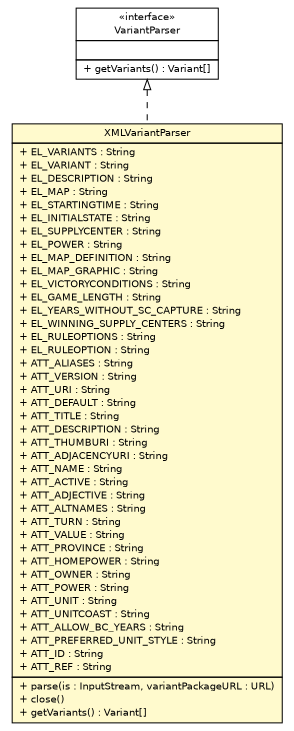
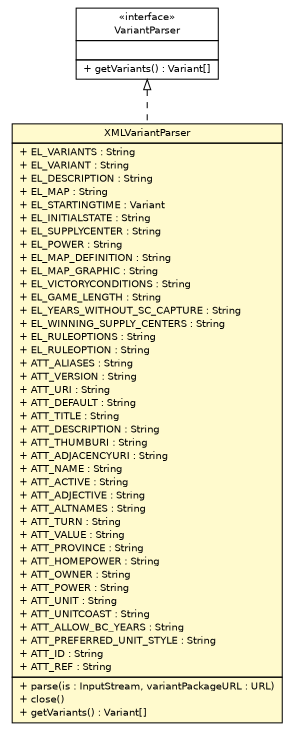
node "XMLVariantParser": text "+ EL_STARTINGTIME : String" -> "+ EL_STARTINGTIME : Variant"
